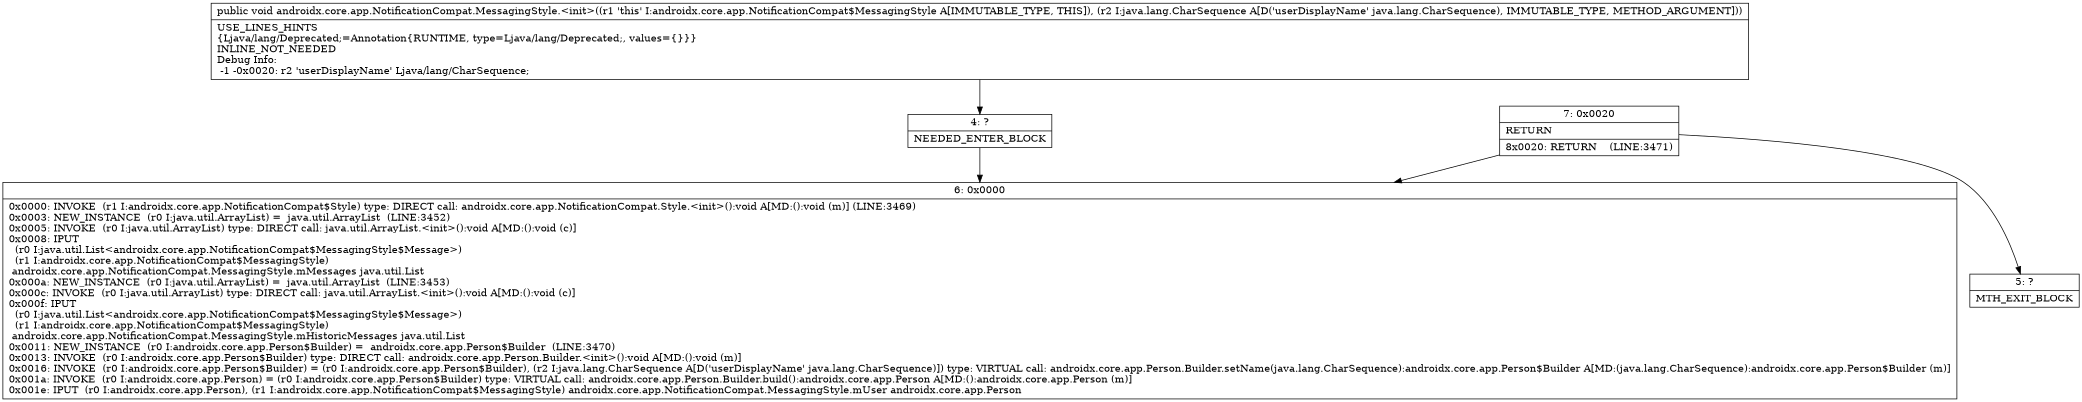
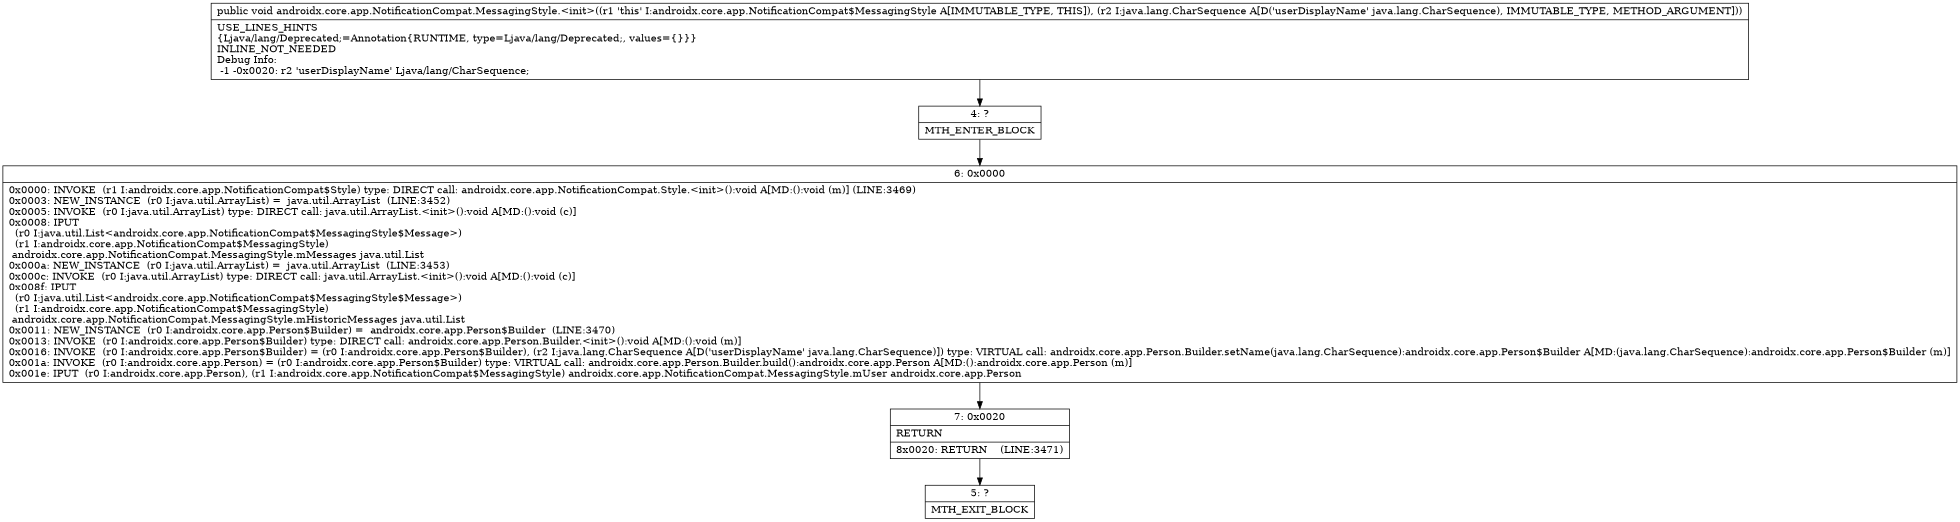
node "4: ?": text "NEEDED_ENTER_BLOCK" -> "MTH_ENTER_BLOCK"
edge "7: 0x0020" -> "6: 0x0000": reversed
node "6: 0x0000": text "0x000f: IPUT" -> "0x008f: IPUT"
